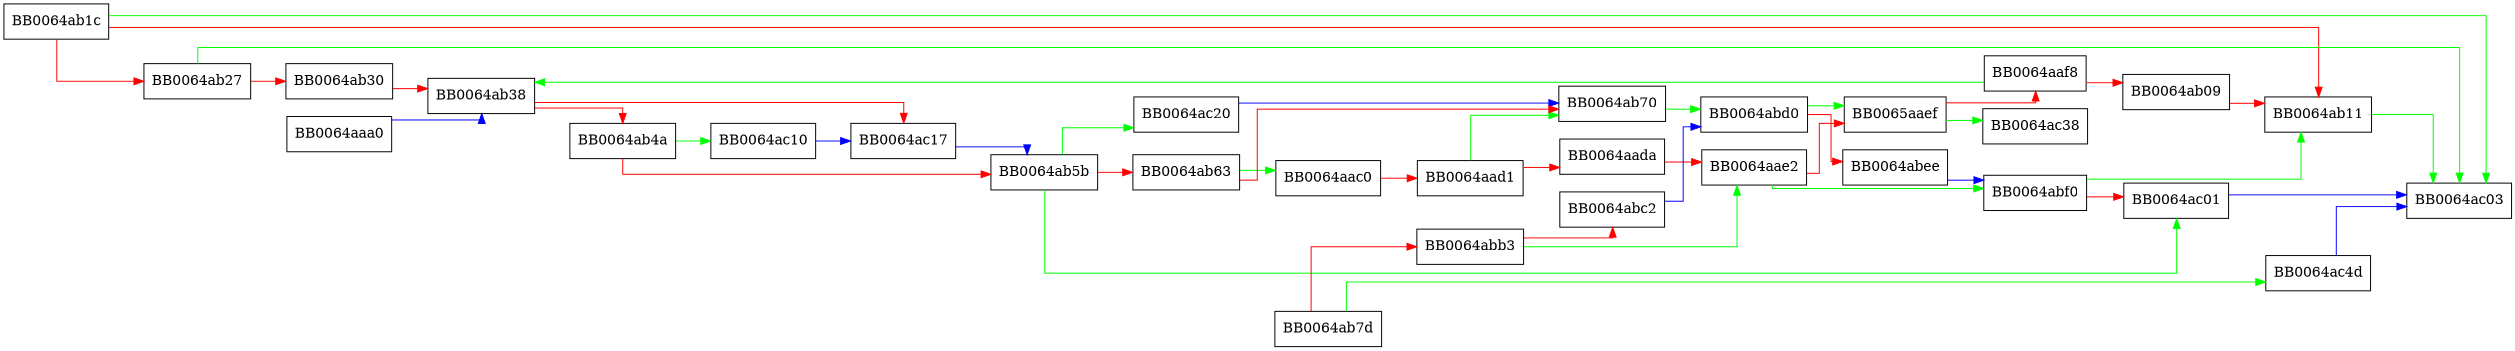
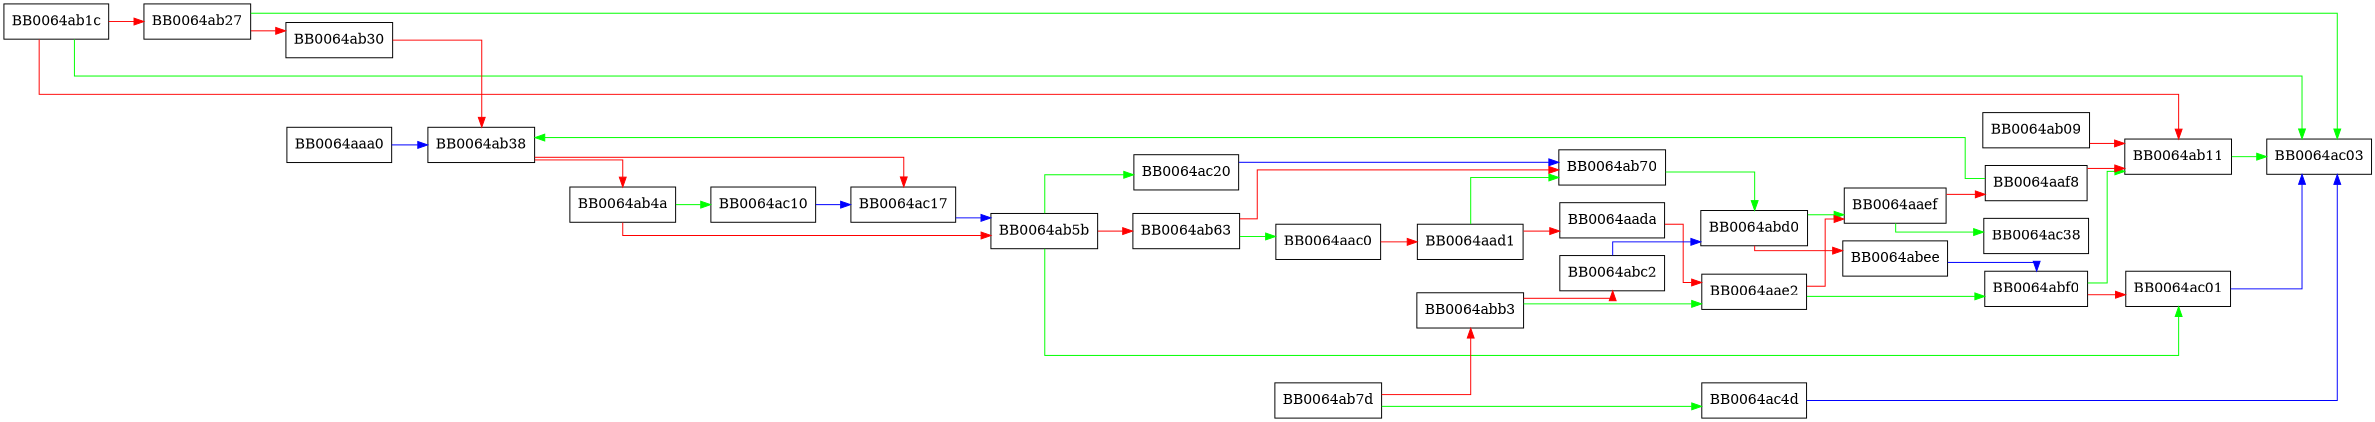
edge "BB0064aaf8" -> "BB0064ab09": now "BB0064aaf8" -> "BB0064ab11"
node "BB0065aaef": label "BB0065aaef" -> "BB0064aaef"
